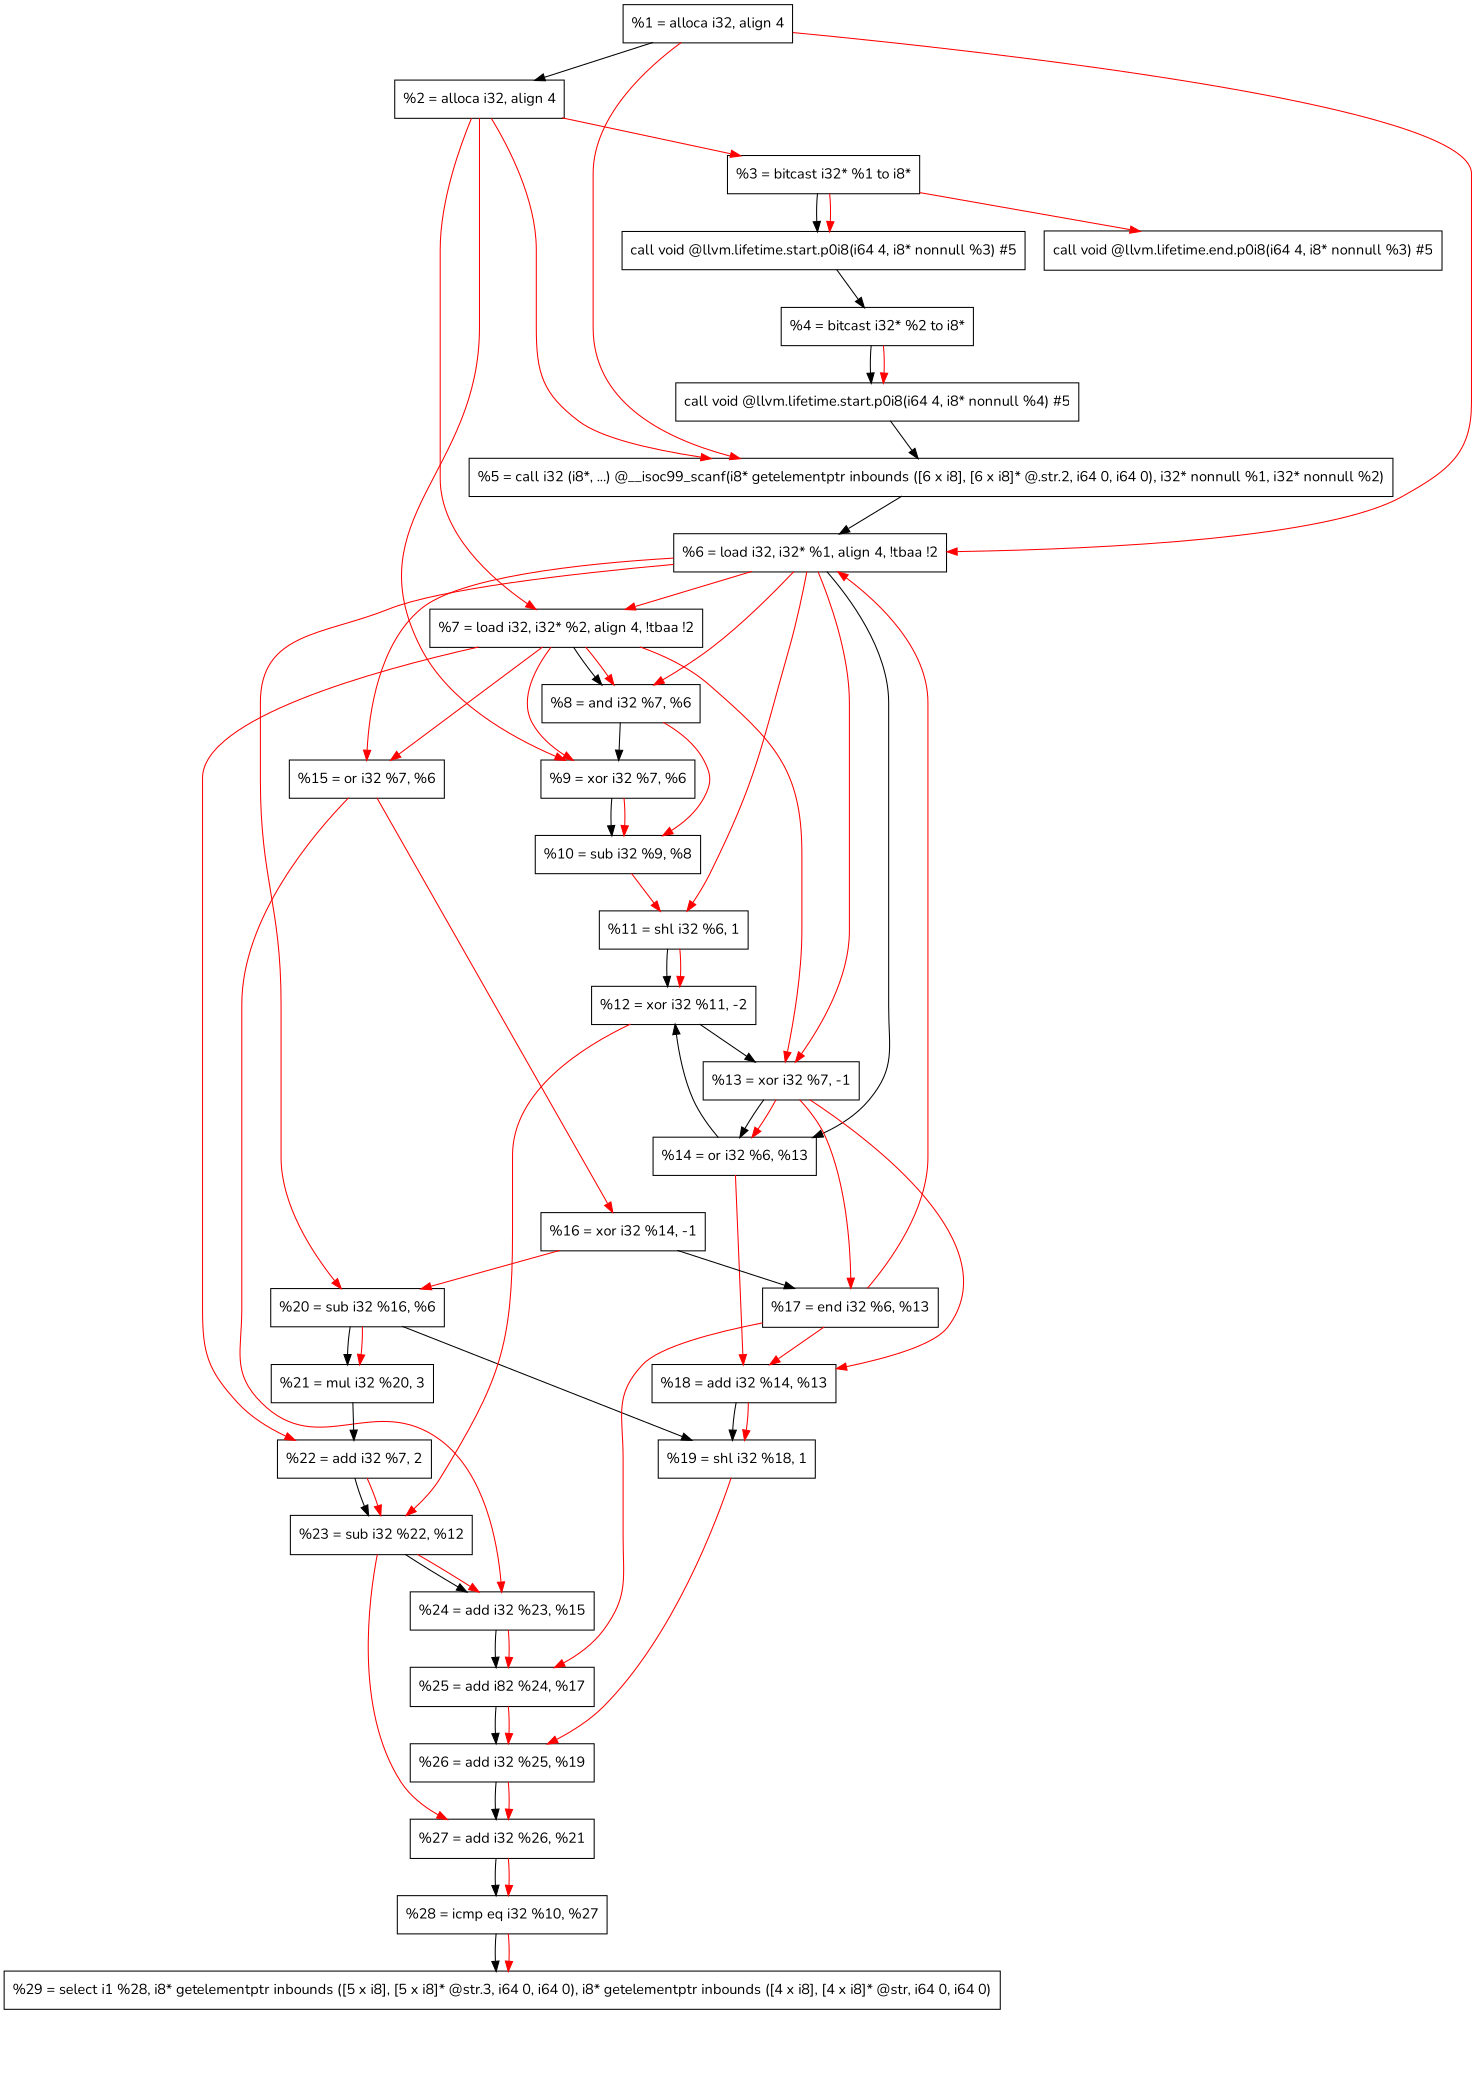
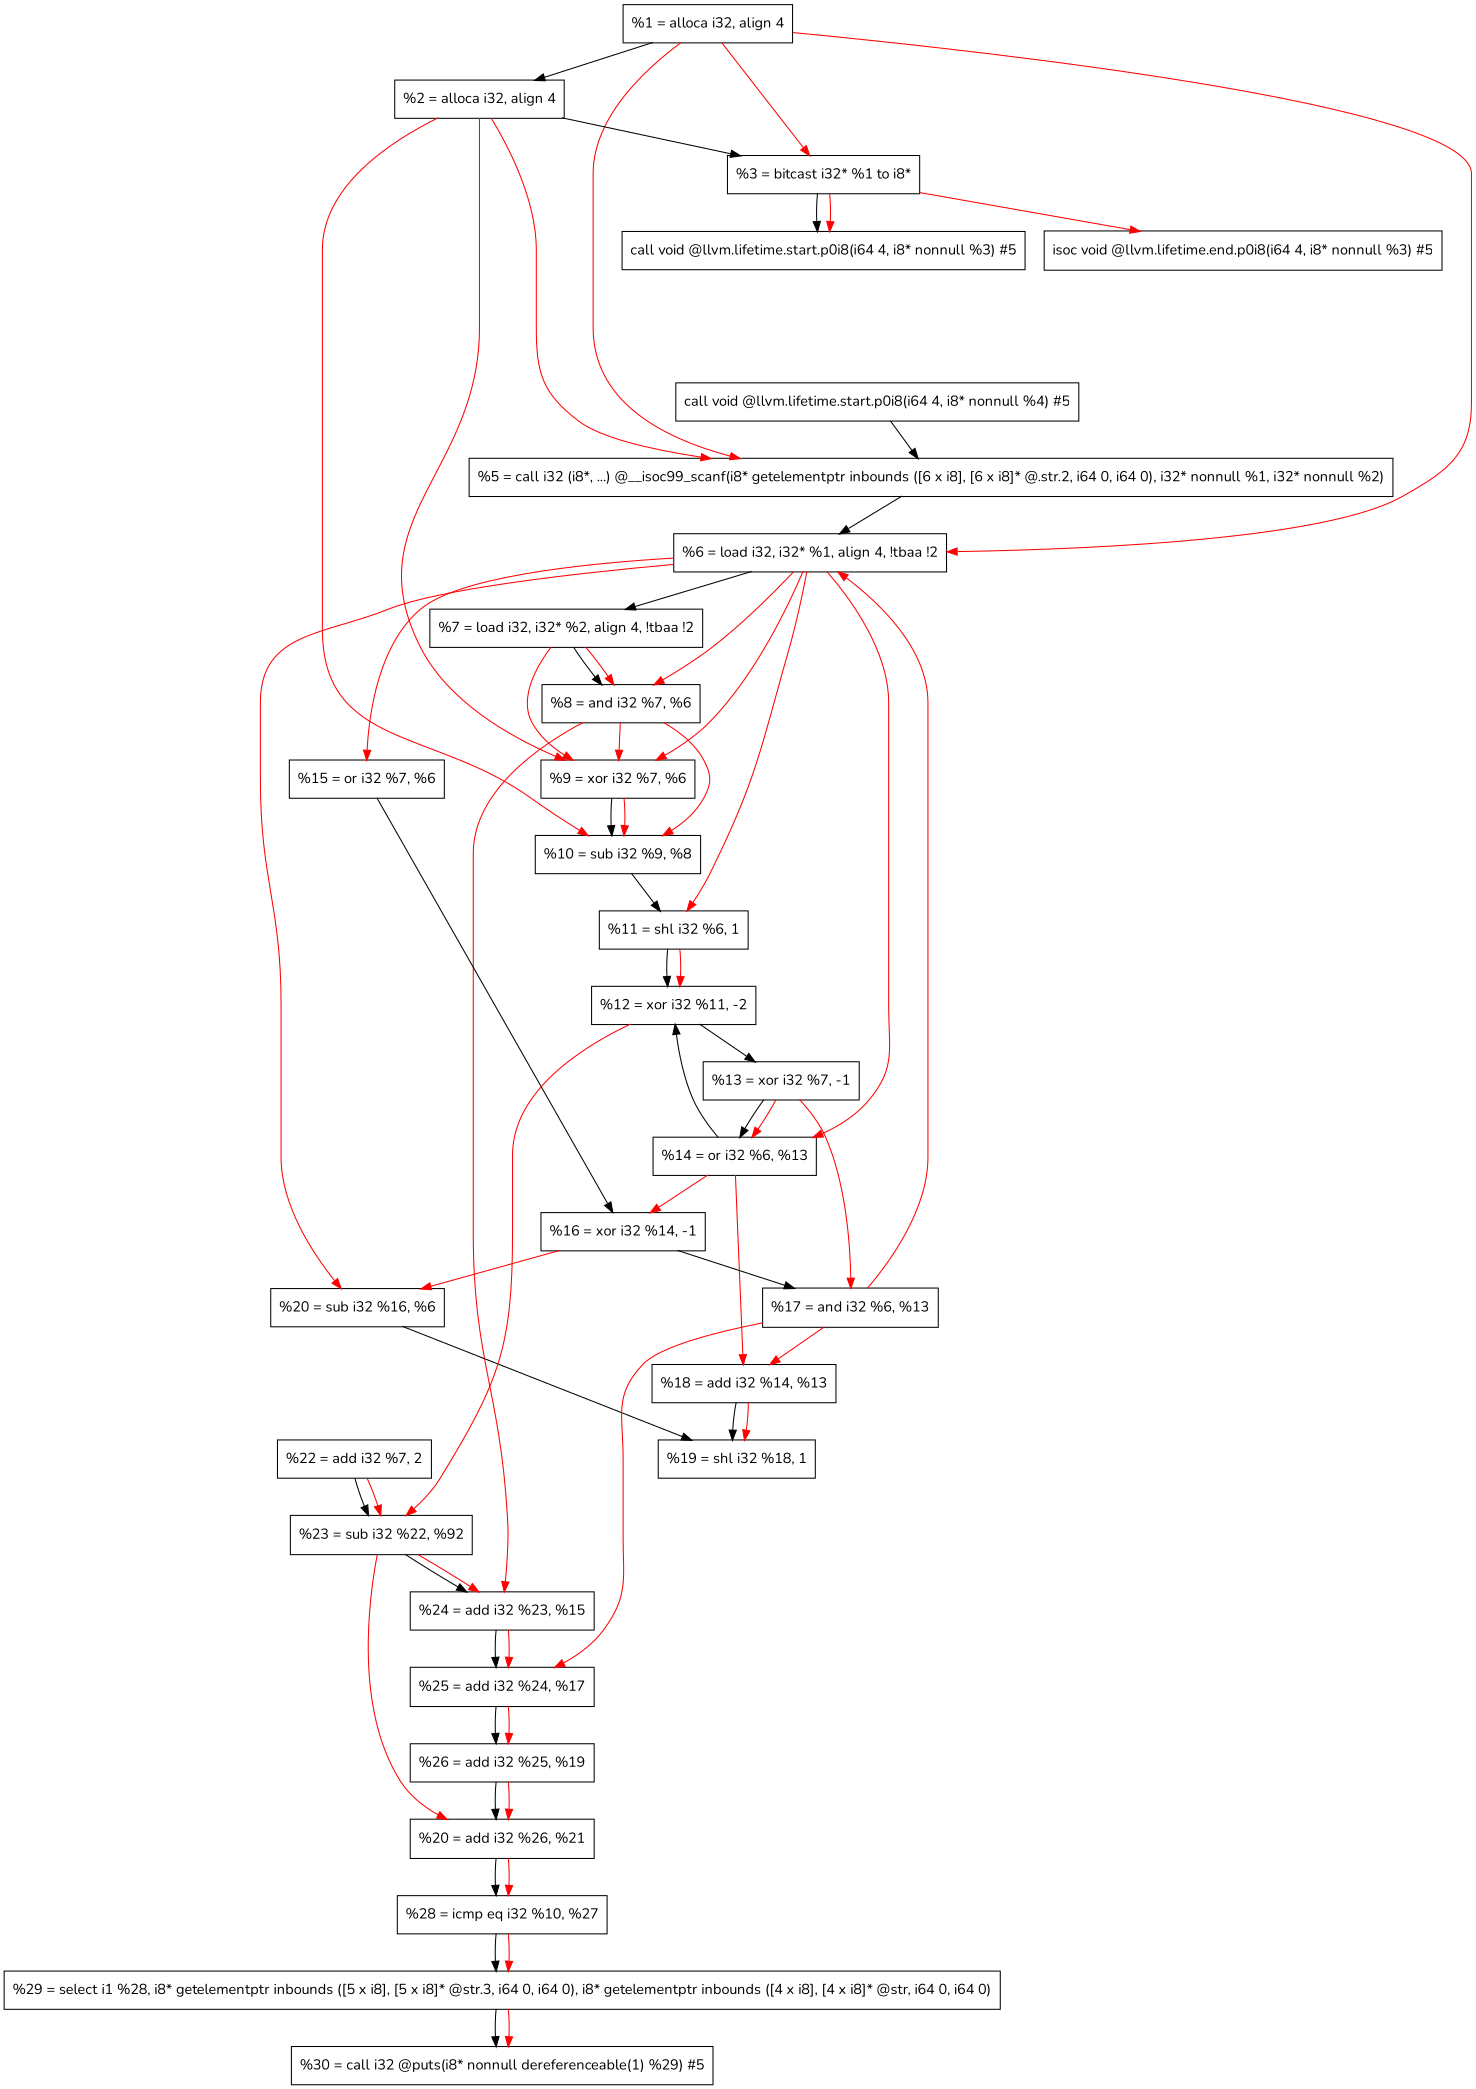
edge "%1 = alloca i32, align 4" -> "%3 = bitcast i32* %1 to i8*": added
edge "%2 = alloca i32, align 4" -> "%3 = bitcast i32* %1 to i8*": color red -> black
node "call void @llvm.lifetime.end.p0i8(i64 4, i8* nonnull %3) #5": label "call void @llvm.lifetime.end.p0i8(i64 4, i8* nonnull %3) #5" -> "isoc void @llvm.lifetime.end.p0i8(i64 4, i8* nonnull %3) #5"
node "%4 = bitcast i32* %2 to i8*": removed
edge "%2 = alloca i32, align 4" -> "%7 = load i32, i32* %2, align 4, !tbaa !2": now "%2 = alloca i32, align 4" -> "%10 = sub i32 %9, %8"
edge "%6 = load i32, i32* %1, align 4, !tbaa !2" -> "%7 = load i32, i32* %2, align 4, !tbaa !2": color red -> black
edge "%7 = load i32, i32* %2, align 4, !tbaa !2" -> "%15 = or i32 %7, %6": removed
edge "%8 = and i32 %7, %6" -> "%9 = xor i32 %7, %6": color black -> red
edge "%7 = load i32, i32* %2, align 4, !tbaa !2" -> "%13 = xor i32 %7, -1": removed
edge "%6 = load i32, i32* %1, align 4, !tbaa !2" -> "%13 = xor i32 %7, -1": now "%6 = load i32, i32* %1, align 4, !tbaa !2" -> "%9 = xor i32 %7, %6"
edge "%6 = load i32, i32* %1, align 4, !tbaa !2" -> "%14 = or i32 %6, %13": color black -> red
edge "%10 = sub i32 %9, %8" -> "%11 = shl i32 %6, 1": color red -> black
edge "%7 = load i32, i32* %2, align 4, !tbaa !2" -> "%22 = add i32 %7, 2": removed
edge "%15 = or i32 %7, %6" -> "%16 = xor i32 %14, -1": color red -> black
edge "%14 = or i32 %6, %13" -> "%16 = xor i32 %14, -1": added
edge "%13 = xor i32 %7, -1" -> "%18 = add i32 %14, %13": removed
edge "%15 = or i32 %7, %6" -> "%24 = add i32 %23, %15": now "%8 = and i32 %7, %6" -> "%24 = add i32 %23, %15"
node "%17 = end i32 %6, %13": label "%17 = end i32 %6, %13" -> "%17 = and i32 %6, %13"
node "%21 = mul i32 %20, 3": removed
node "%23 = sub i32 %22, %12": label "%23 = sub i32 %22, %12" -> "%23 = sub i32 %22, %92"
edge "%19 = shl i32 %18, 1" -> "%26 = add i32 %25, %19": removed
node "%25 = add i82 %24, %17": label "%25 = add i82 %24, %17" -> "%25 = add i32 %24, %17"
node "%27 = add i32 %26, %21": label "%27 = add i32 %26, %21" -> "%20 = add i32 %26, %21"
node "%30 = call i32 @puts(i8* nonnull dereferenceable(1) %29) #5": added
